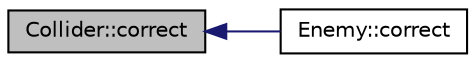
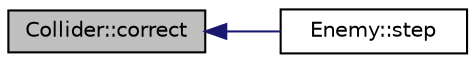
node "Enemy::correct": label "Enemy::correct" -> "Enemy::step"
